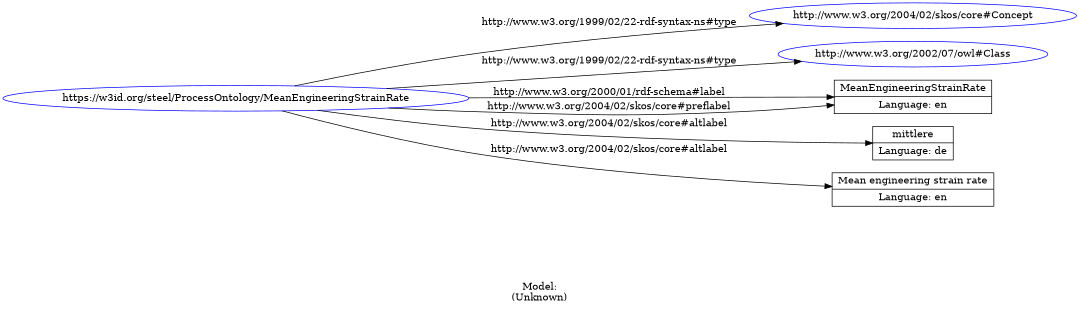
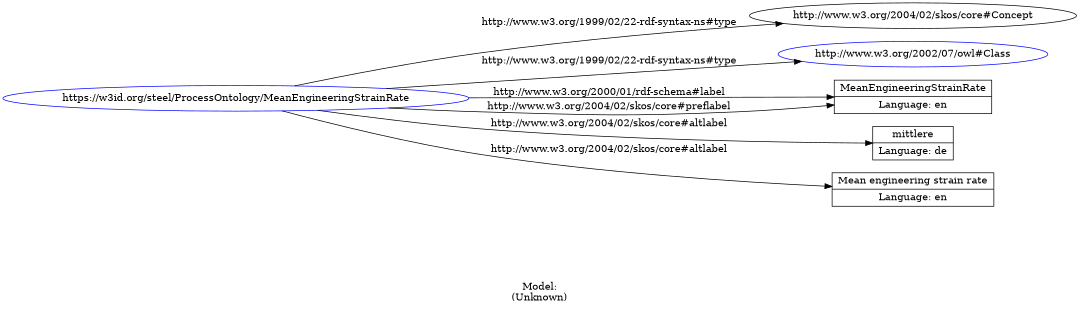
node "http://www.w3.org/2004/02/skos/core#Concept": color blue -> black
